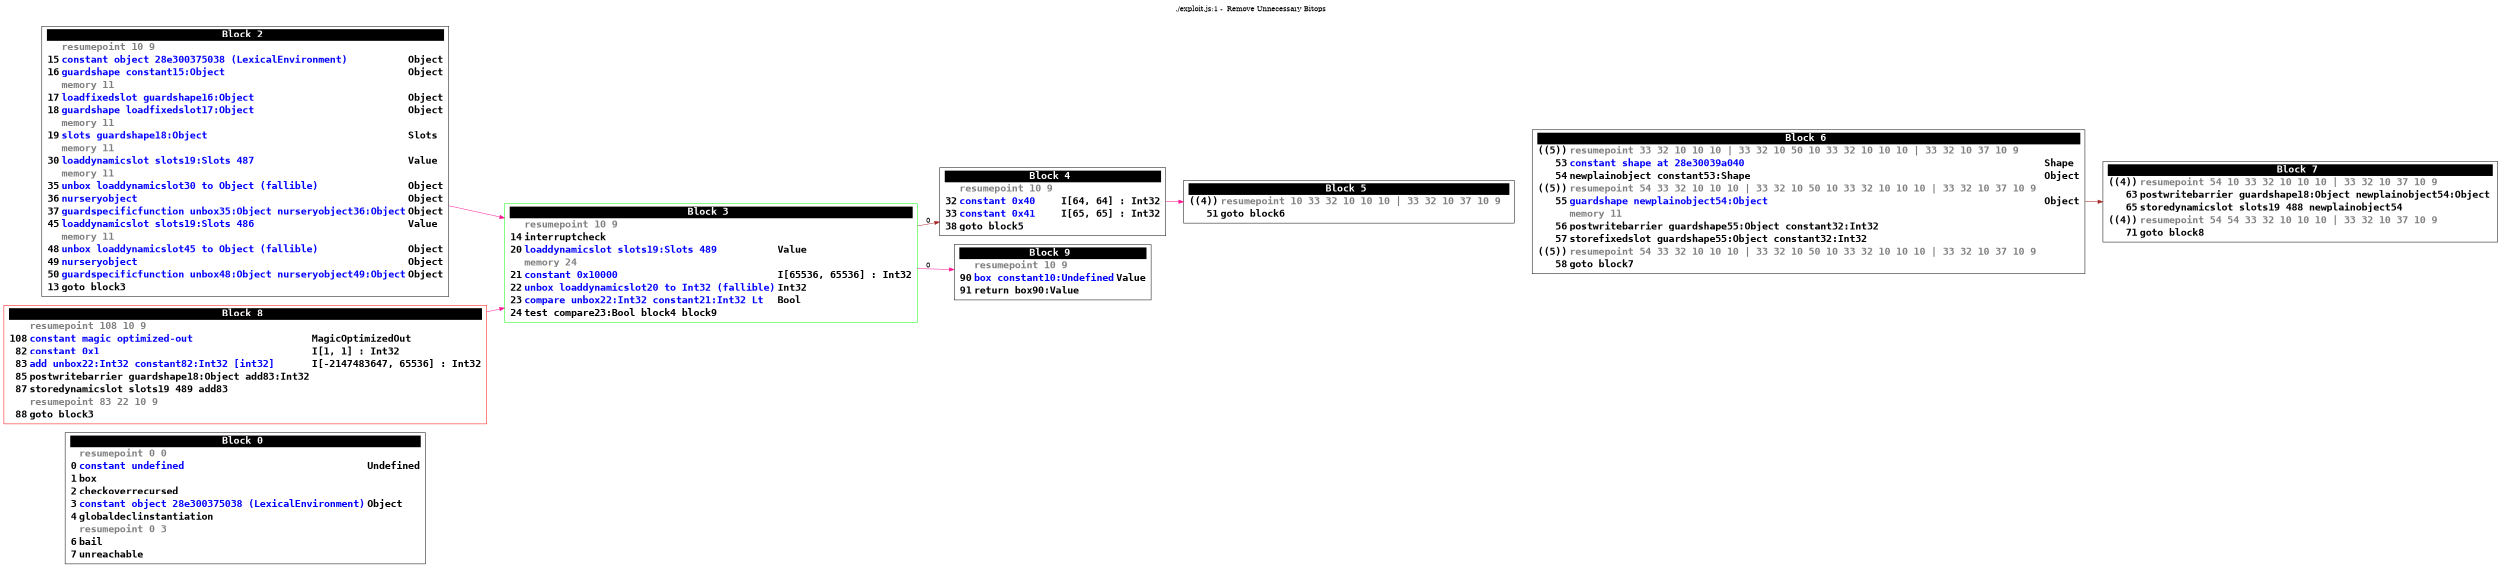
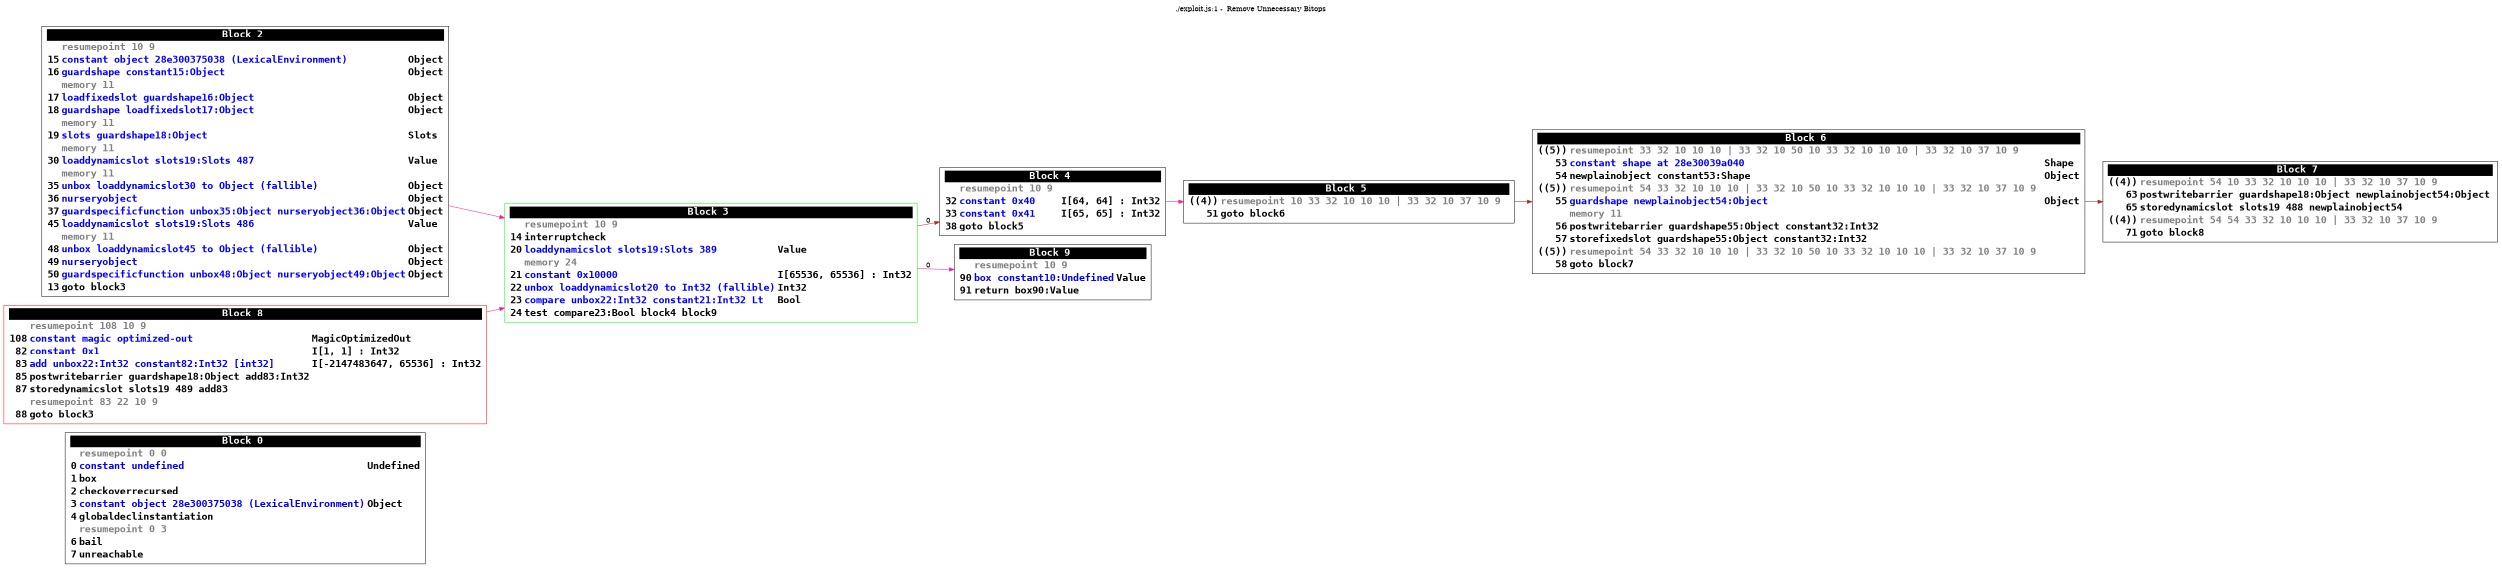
edge "Block 5" -> "Block 6": added
node "Block 3": text "loaddynamicslot slots19:Slots 489" -> "loaddynamicslot slots19:Slots 389"
